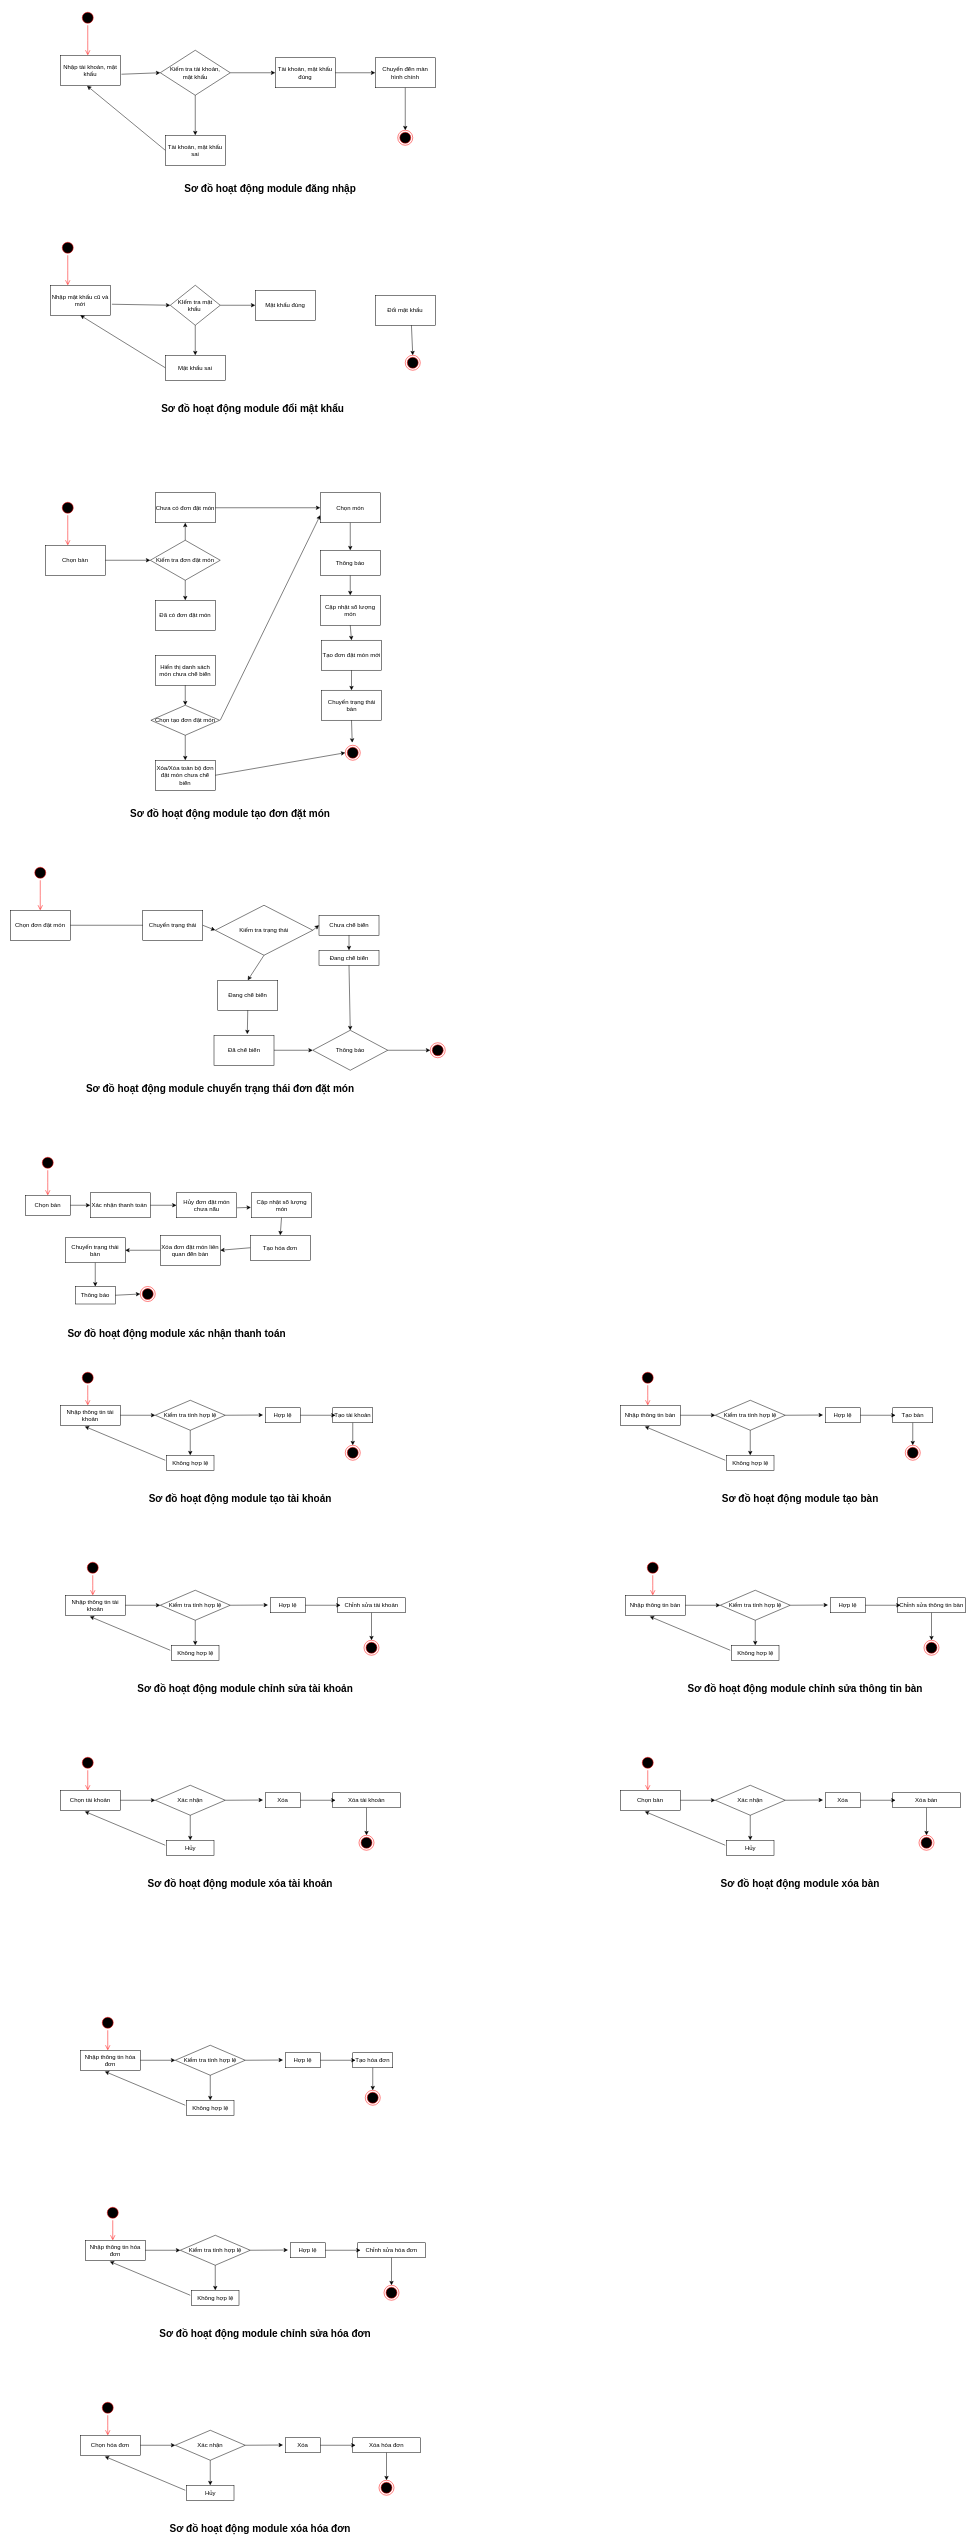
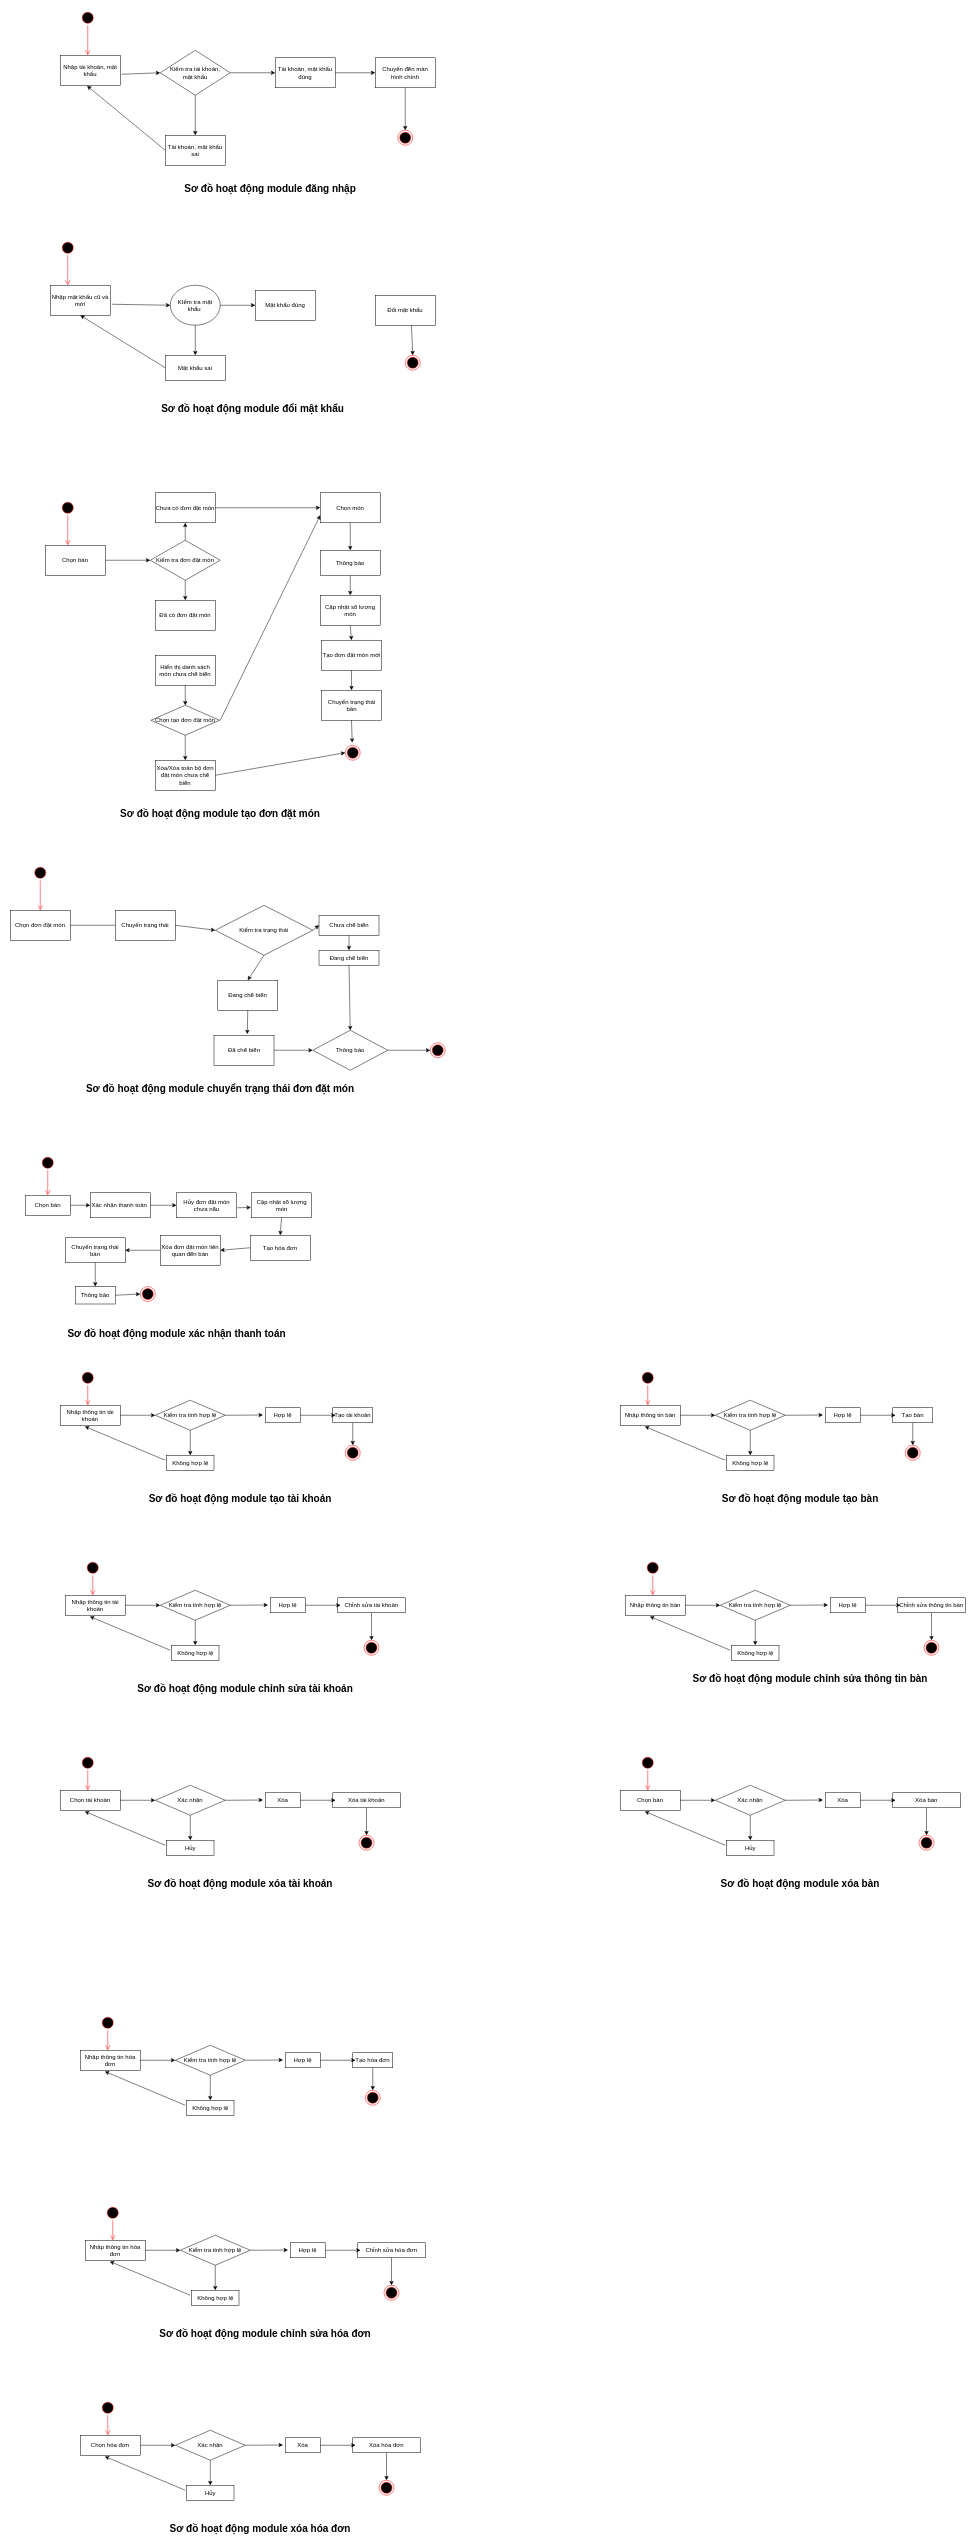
node "KIểm tra mật khẩu": shape diamond -> ellipse
node "Sơ đồ hoạt động module tạo đơn đặt món": moved (230, 813) -> (220, 813)
node "Chuyển trạng thái": moved (173, 925) -> (145, 925)
node "Sơ đồ hoạt động module chỉnh sửa thông tin bàn": moved (805, 1688) -> (810, 1678)
